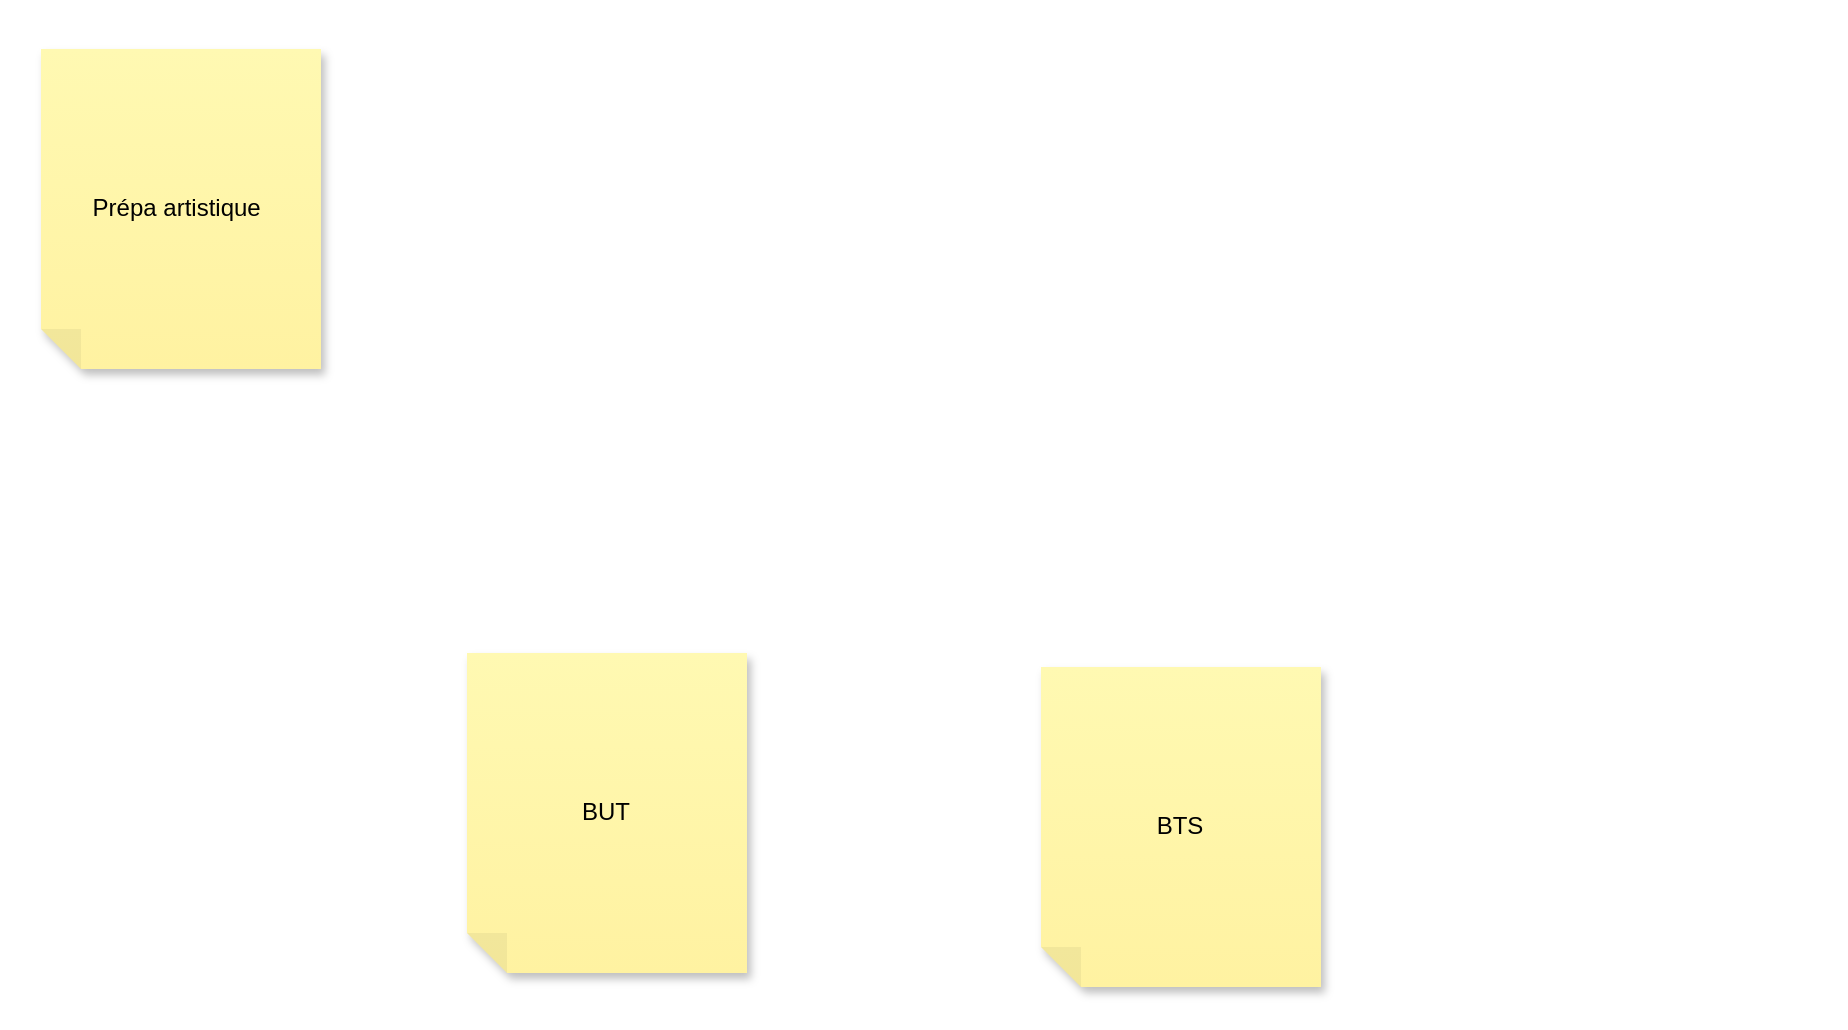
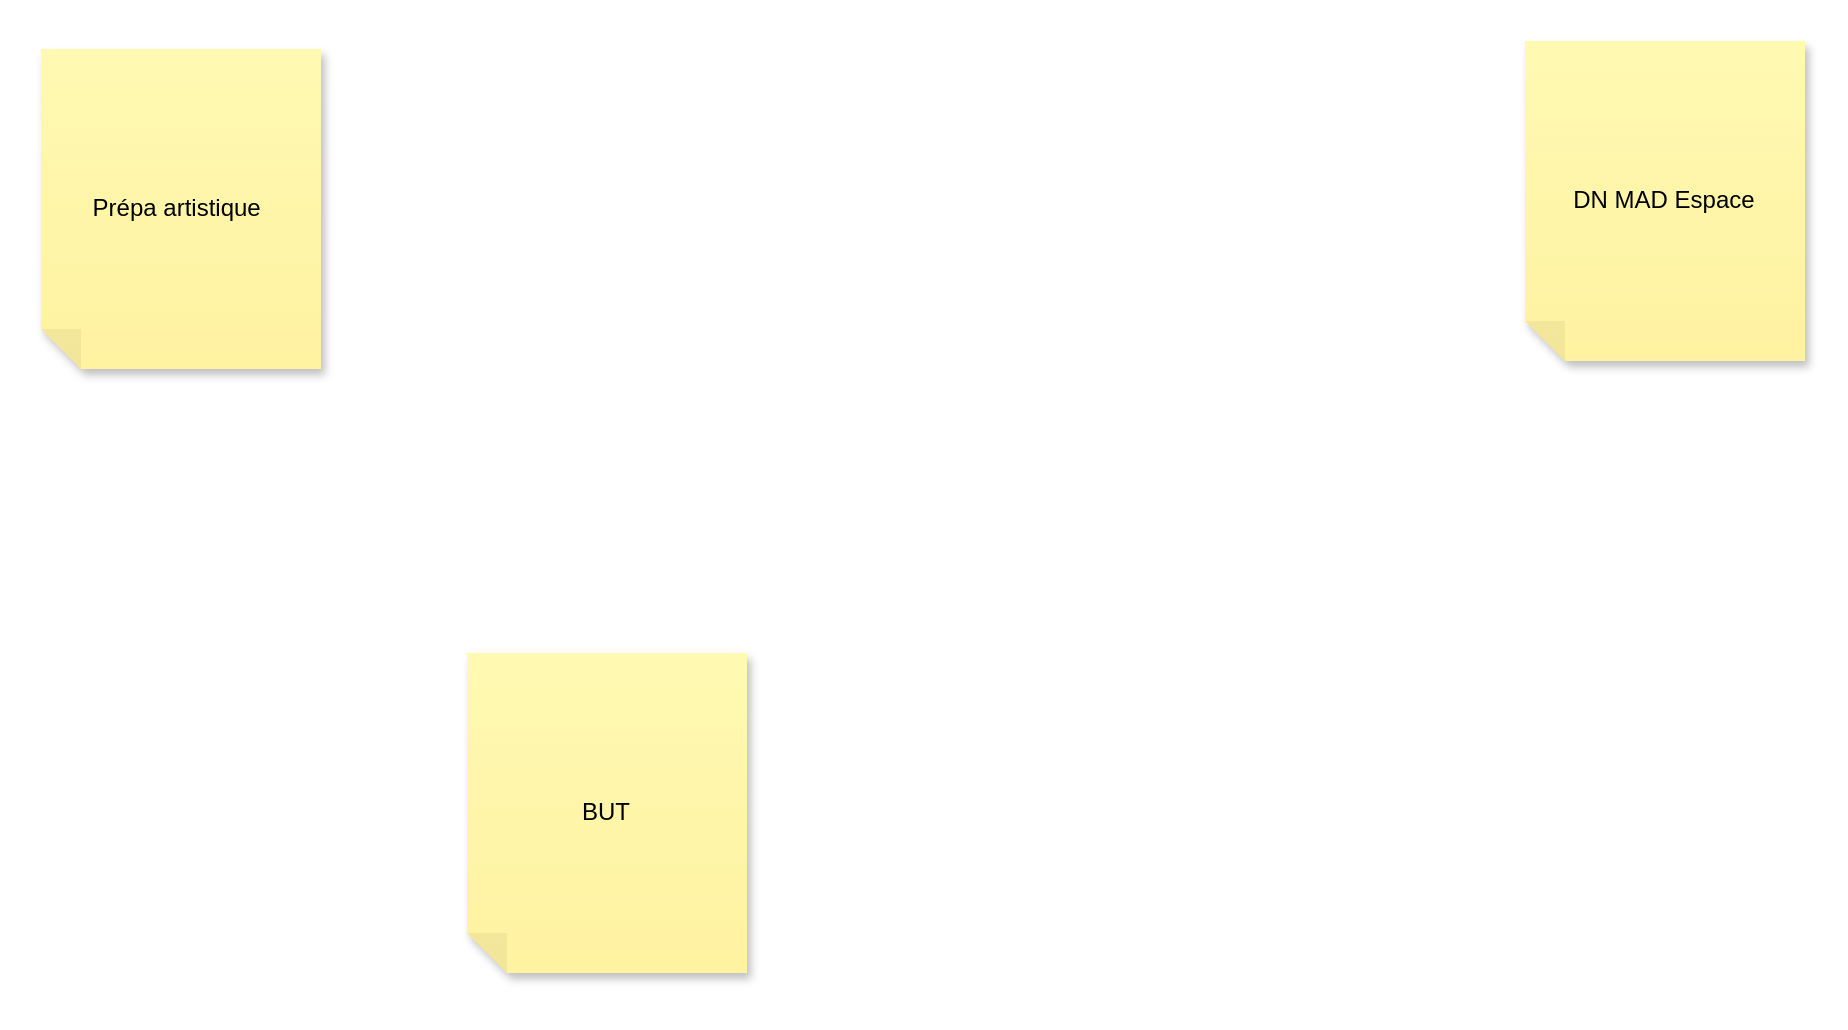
node "DN MAD Espace": added
node "BTS": removed
